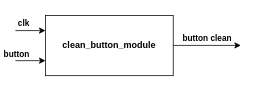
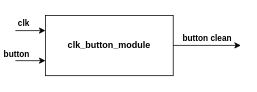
node "clean_button_module": label "clean_button_module" -> "clk_button_module"
